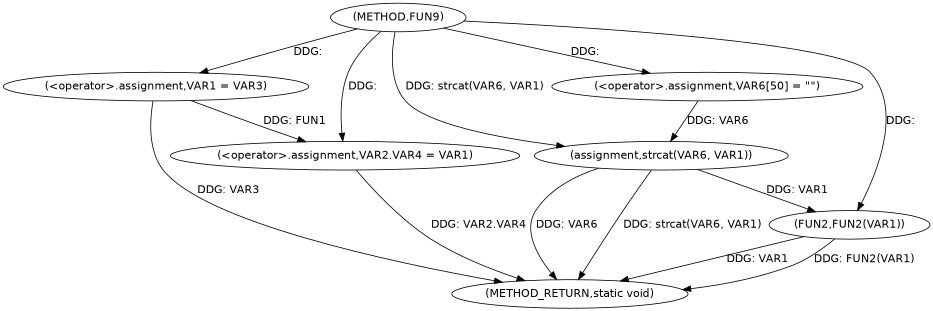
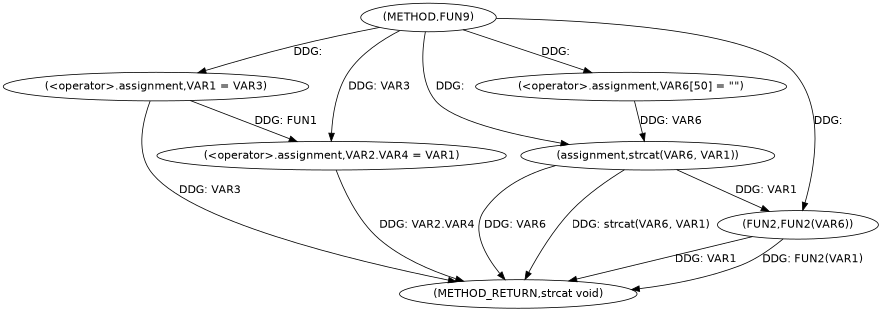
edge "(METHOD,FUN9)" -> "(<operator>.assignment,VAR2.VAR4 = VAR1)": label "DDG: " -> "DDG: VAR3"
edge "(METHOD,FUN9)" -> "(assignment,strcat(VAR6, VAR1))": label "DDG: strcat(VAR6, VAR1)" -> "DDG: "
node "(FUN2,FUN2(VAR1))": label "(FUN2,FUN2(VAR1))" -> "(FUN2,FUN2(VAR6))"
node "(METHOD_RETURN,static void)": label "(METHOD_RETURN,static void)" -> "(METHOD_RETURN,strcat void)"
